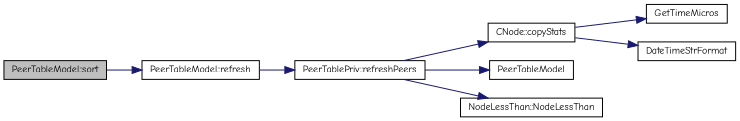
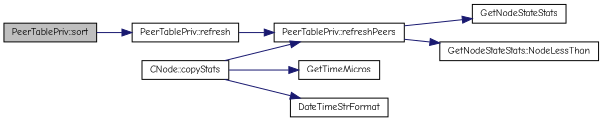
edge "PeerTablePriv::refreshPeers" -> "CNode::copyStats": reversed
node "PeerTableModel::sort": label "PeerTableModel::sort" -> "PeerTablePriv::sort"
node "PeerTableModel::refresh": label "PeerTableModel::refresh" -> "PeerTablePriv::refresh"
node "PeerTableModel": label "PeerTableModel" -> "GetNodeStateStats"
node "NodeLessThan::NodeLessThan": label "NodeLessThan::NodeLessThan" -> "GetNodeStateStats::NodeLessThan"
